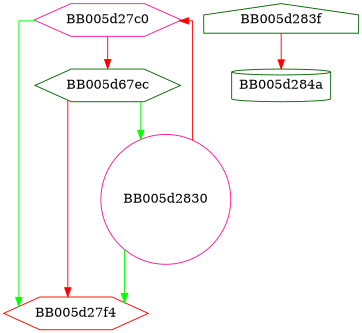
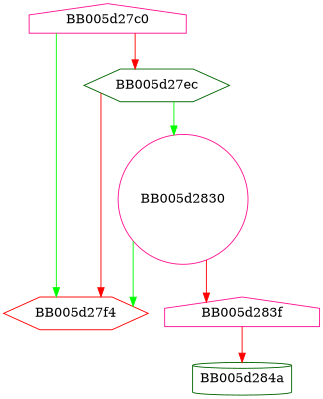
node "BB005d27c0": shape hexagon -> house
node "BB005d283f": color darkgreen -> deeppink
edge "BB005d2830" -> "BB005d27c0": now "BB005d2830" -> "BB005d283f"
node "BB005d67ec": label "BB005d67ec" -> "BB005d27ec"
